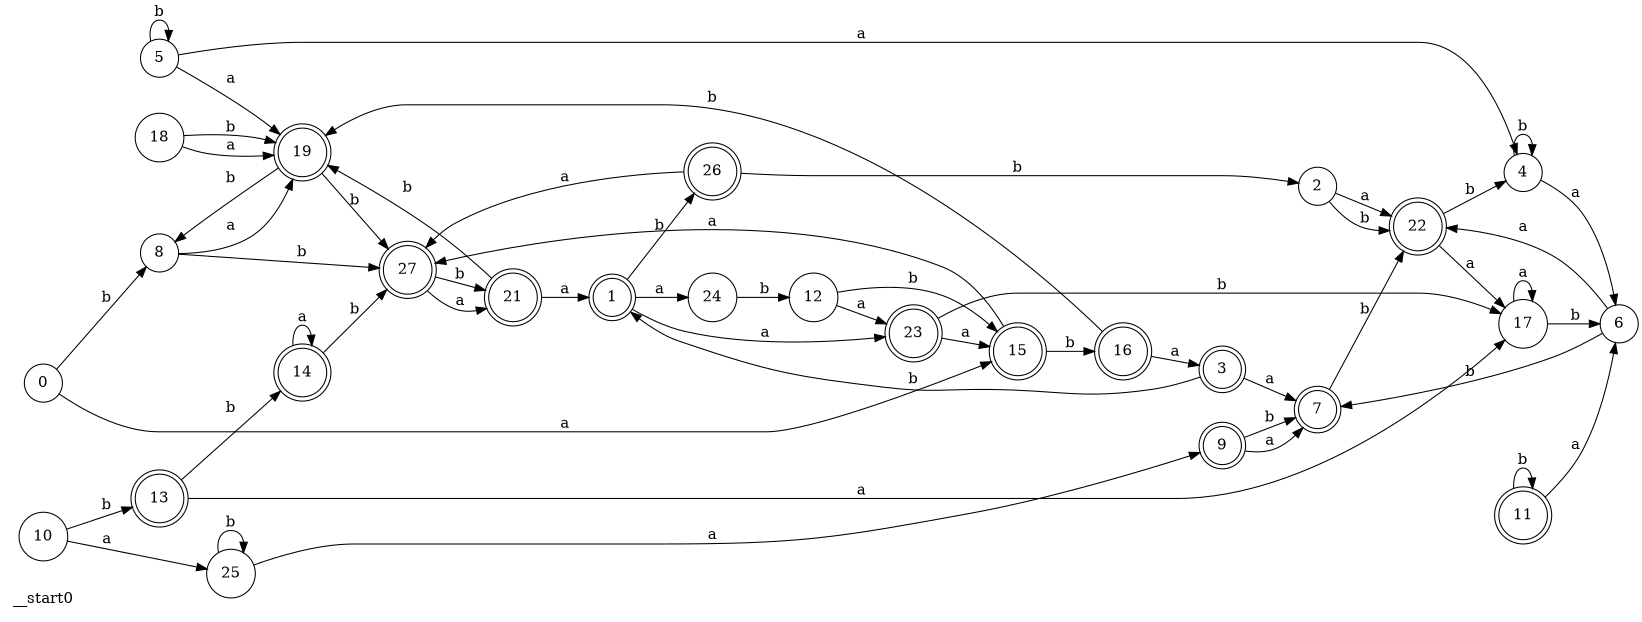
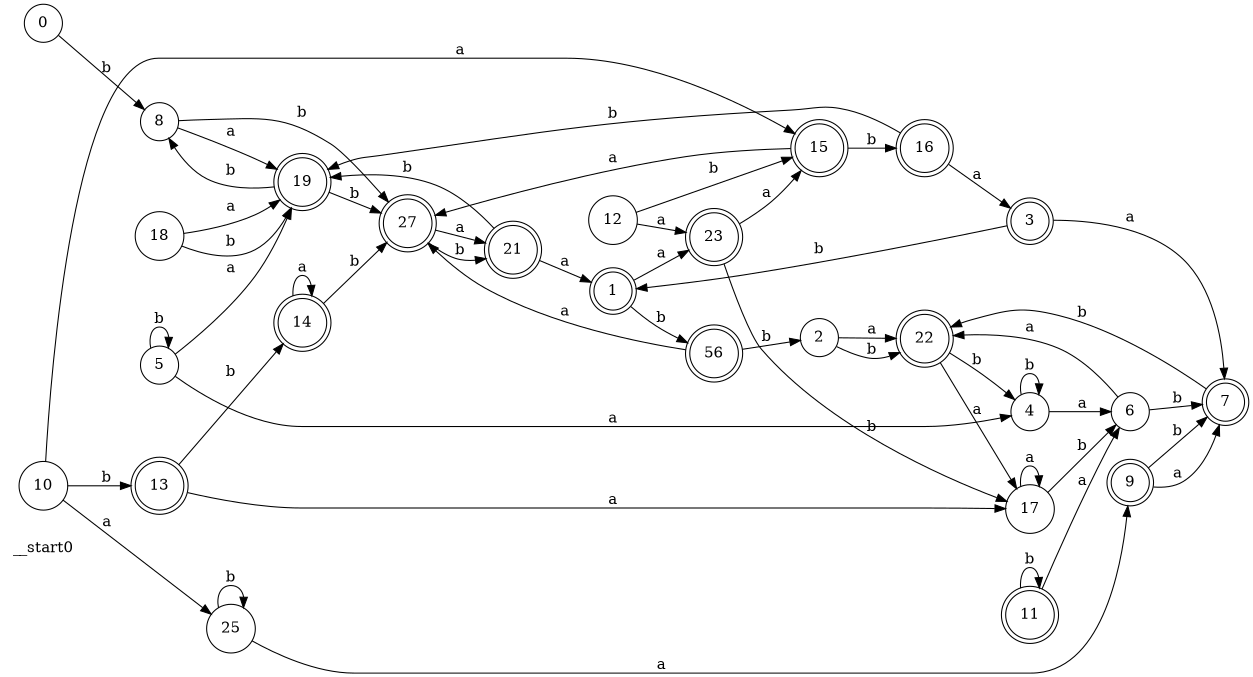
node "26": label "26" -> "56"
node "24": removed
edge "0" -> "15": now "10" -> "15"
